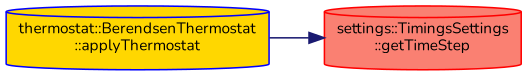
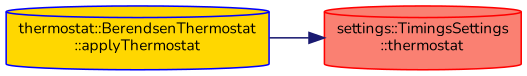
node "settings::TimingsSettings ::getTimeStep": label "settings::TimingsSettings ::getTimeStep" -> "settings::TimingsSettings ::thermostat"
